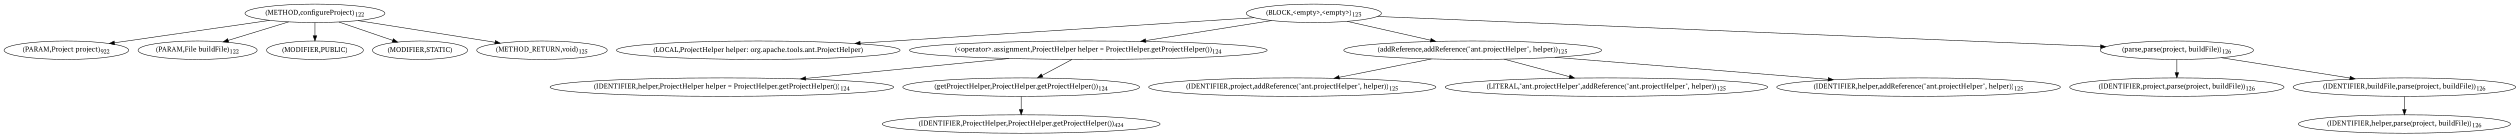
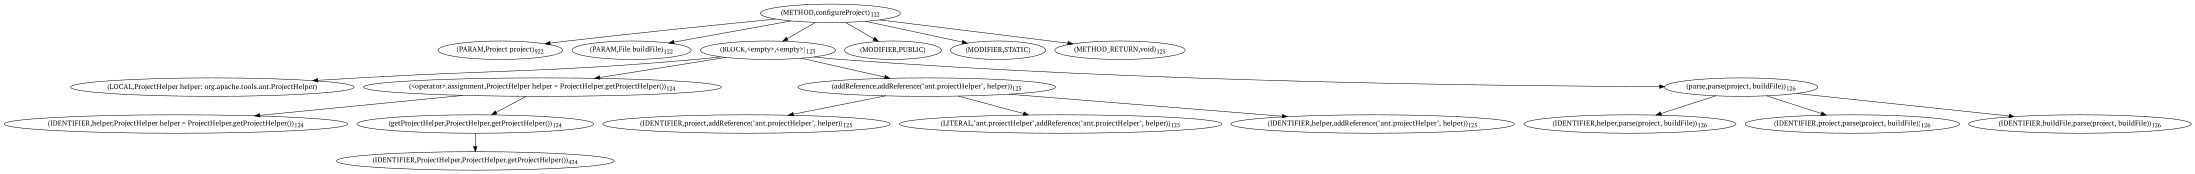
edge "(METHOD,configureProject)" -> "(BLOCK,<empty>,<empty>)": added
edge "(IDENTIFIER,buildFile,parse(project, buildFile))" -> "(IDENTIFIER,helper,parse(project, buildFile))": now "(parse,parse(project, buildFile))" -> "(IDENTIFIER,helper,parse(project, buildFile))"
